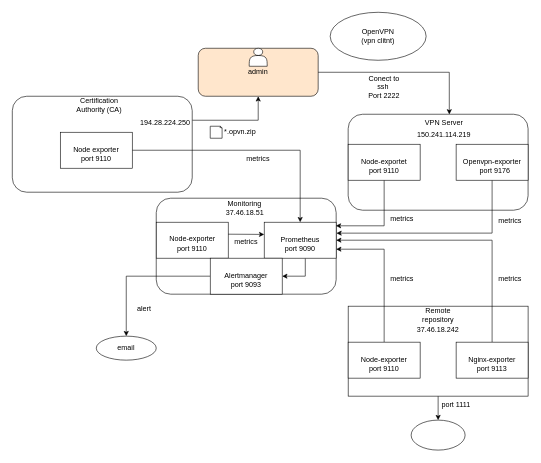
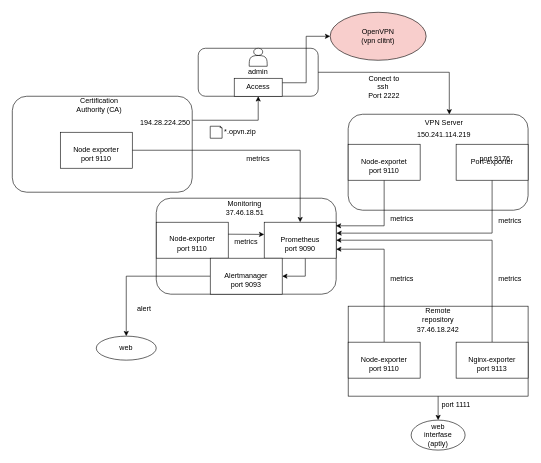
node "OpenVPN (vpn clitnt)": fillcolor #ffffff -> #f8cecc
node "admin": fillcolor #ffe6cc -> #ffffff
edge "Aсcess" -> "OpenVPN (vpn clitnt)": added
node "Aсcess": added
node "Openvpn-exporter": label "Openvpn-exporter" -> "Port-exporter"
node "port 9176": moved (495, 171) -> (495, 159)
node "email": label "email" -> "web"
node "web interfase (aptly)": added
